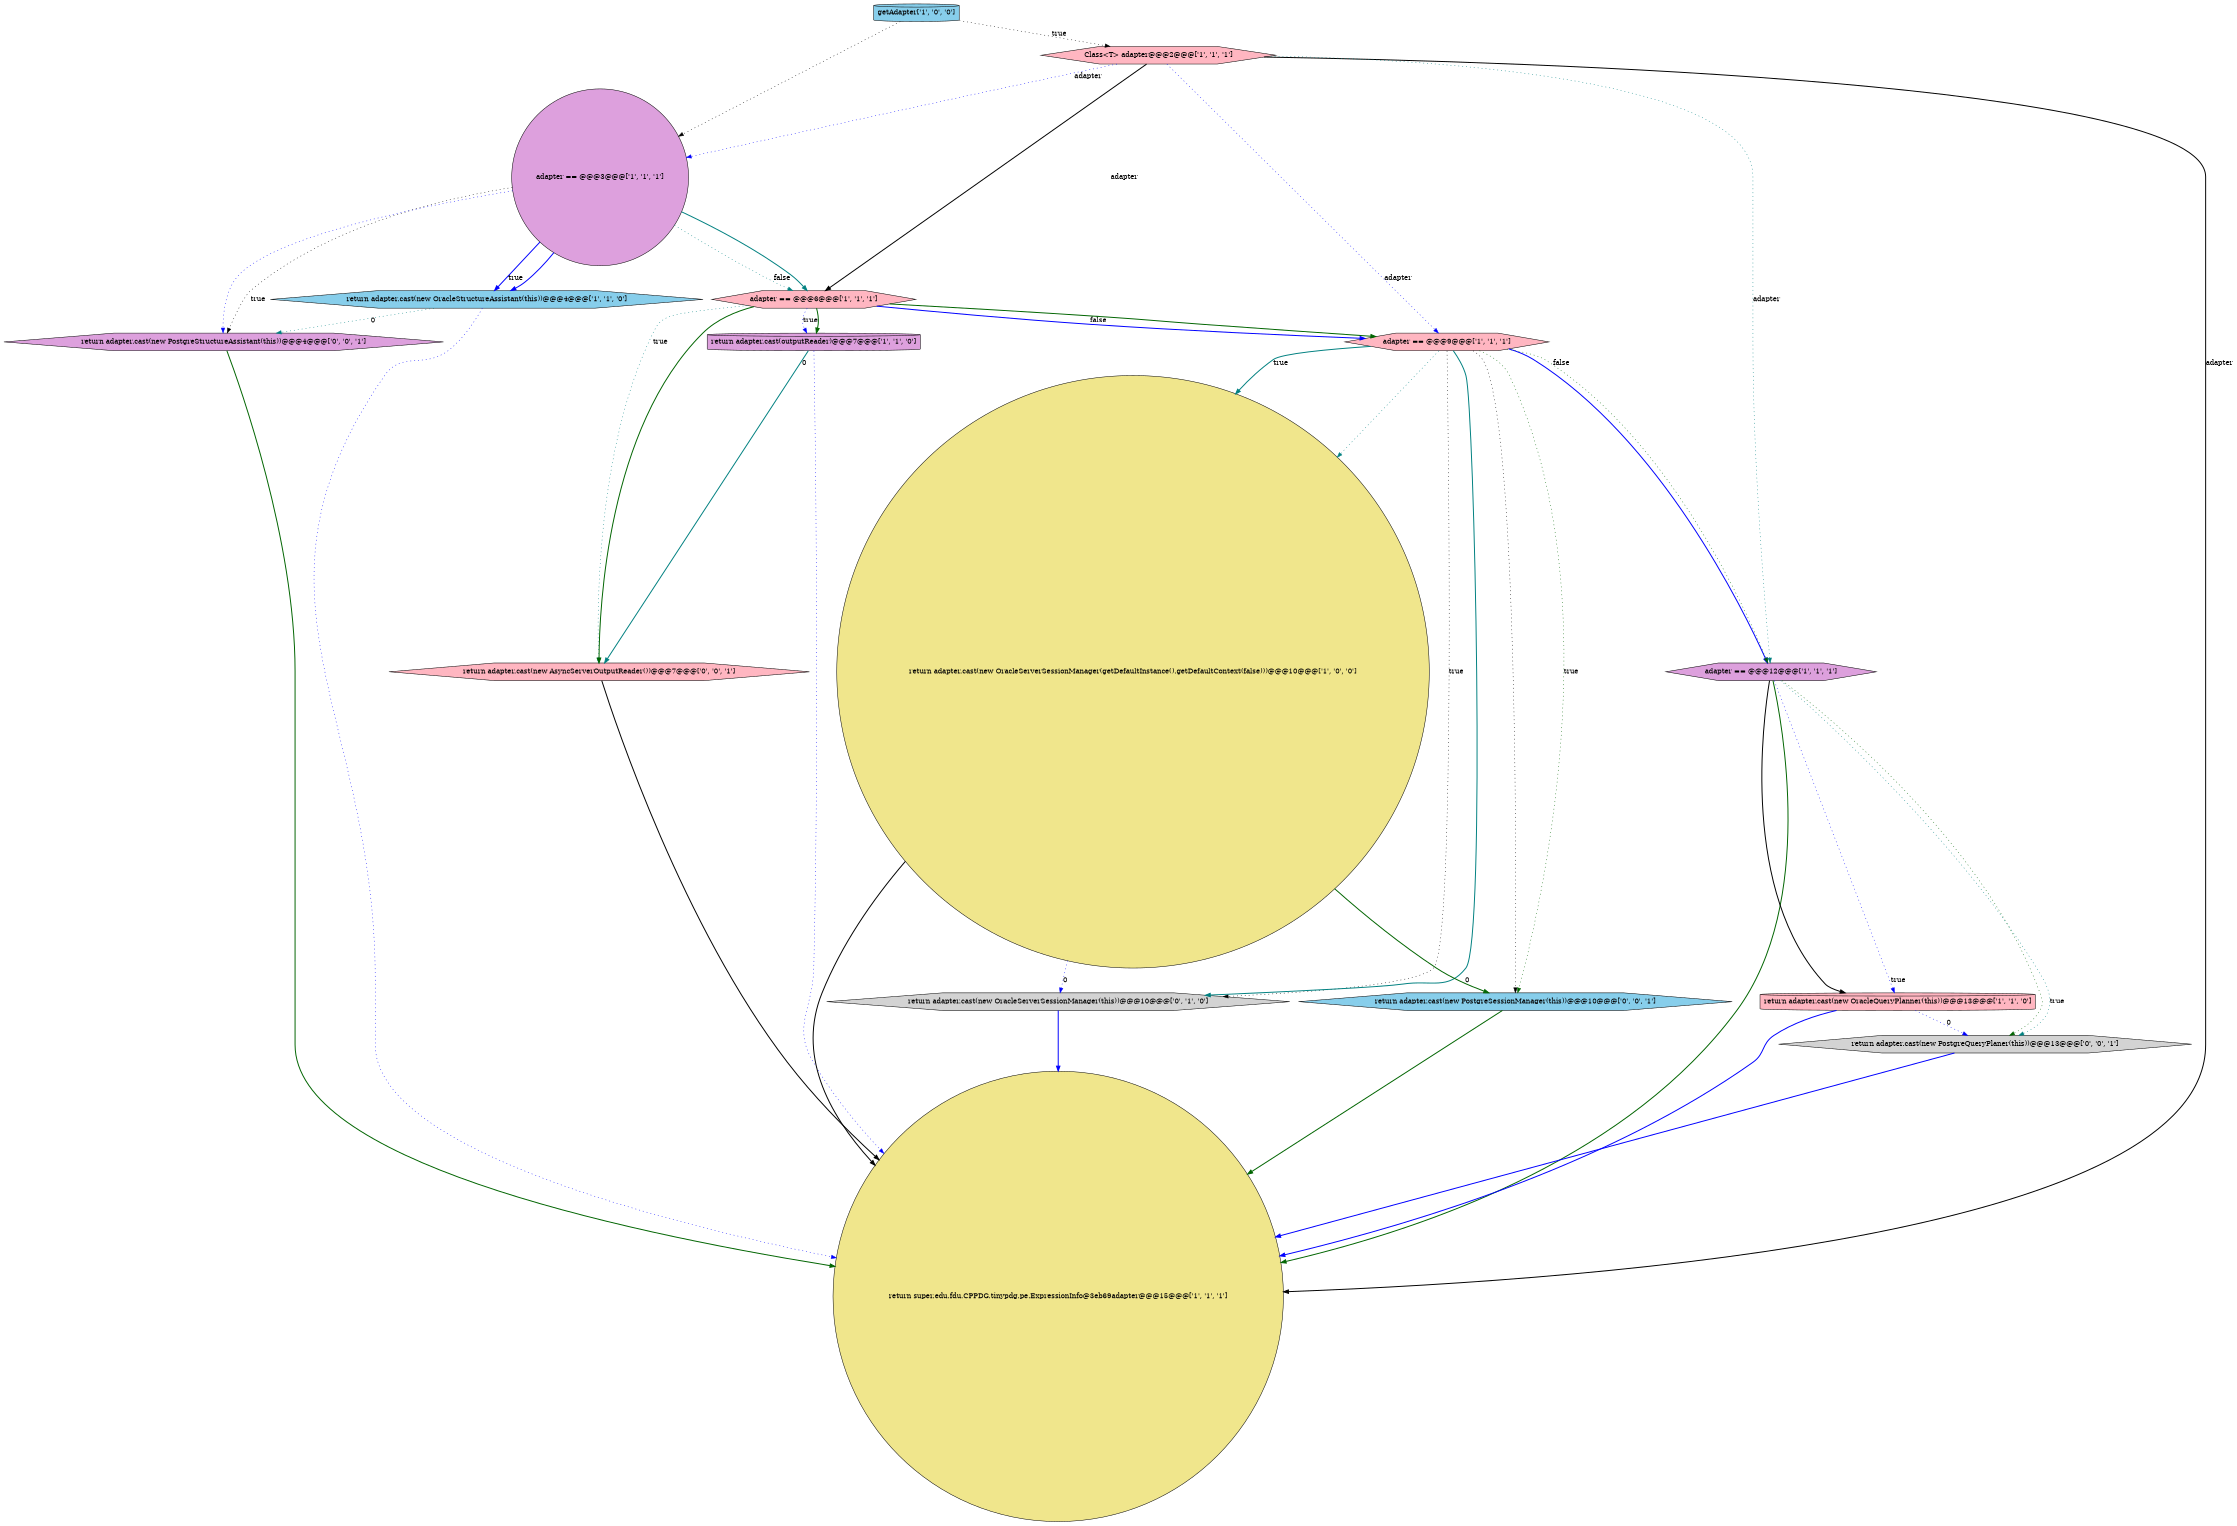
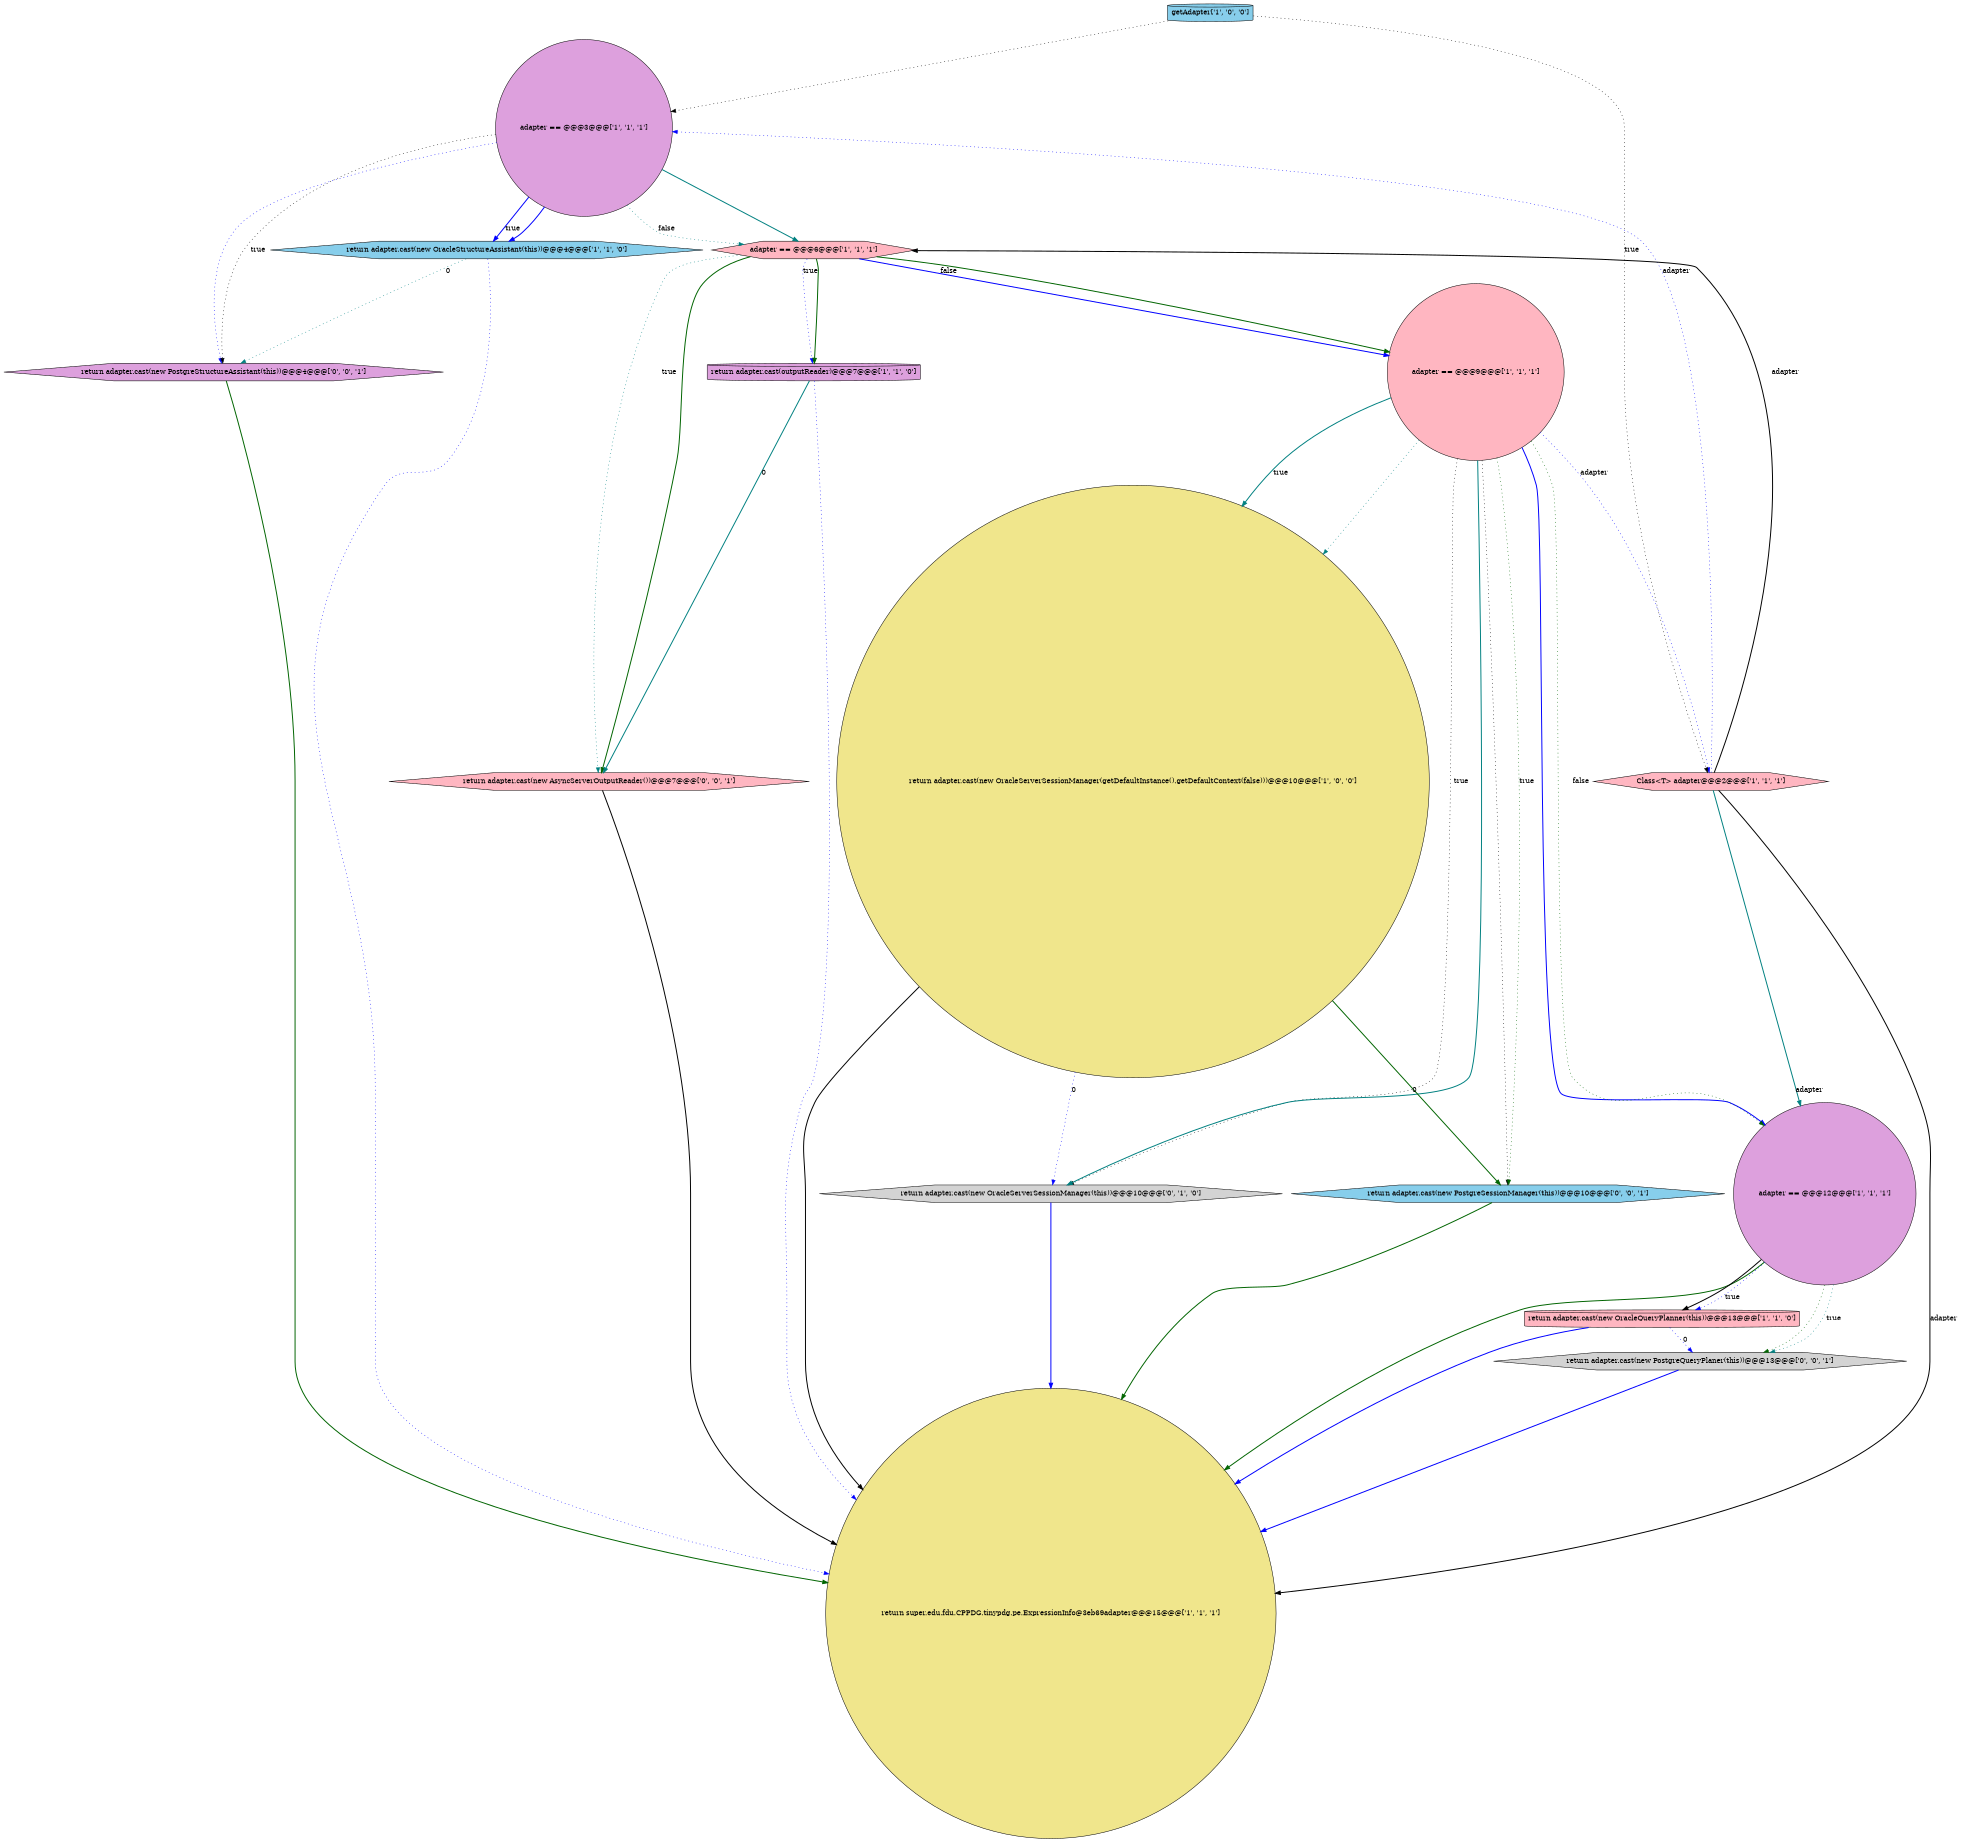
edge "Class<T> adapter@@@2@@@['1', '1', '1']" -> "adapter == @@@12@@@['1', '1', '1']": style dotted -> bold
edge "Class<T> adapter@@@2@@@['1', '1', '1']" -> "adapter == @@@9@@@['1', '1', '1']": reversed
node "adapter == @@@9@@@['1', '1', '1']": shape hexagon -> circle
node "adapter == @@@12@@@['1', '1', '1']": shape hexagon -> circle
